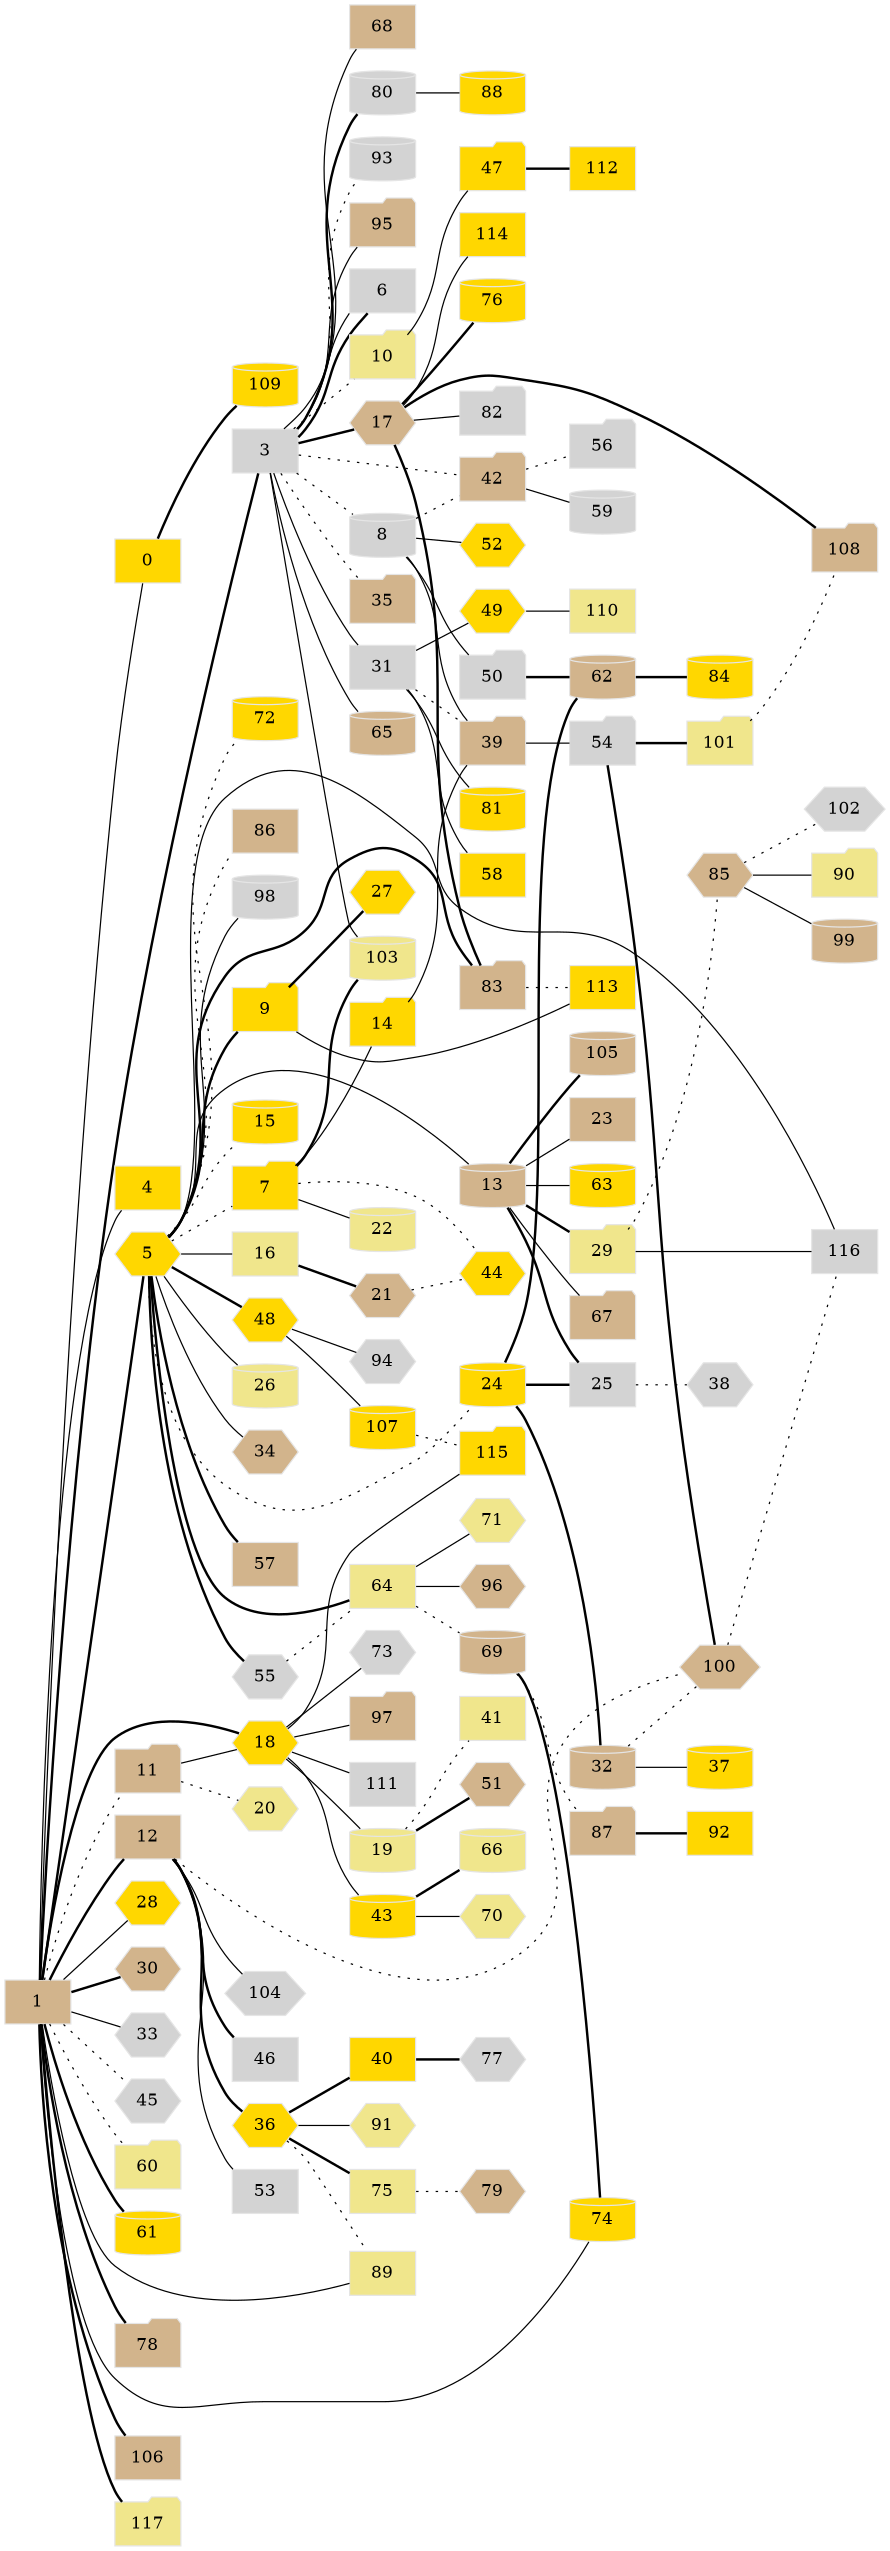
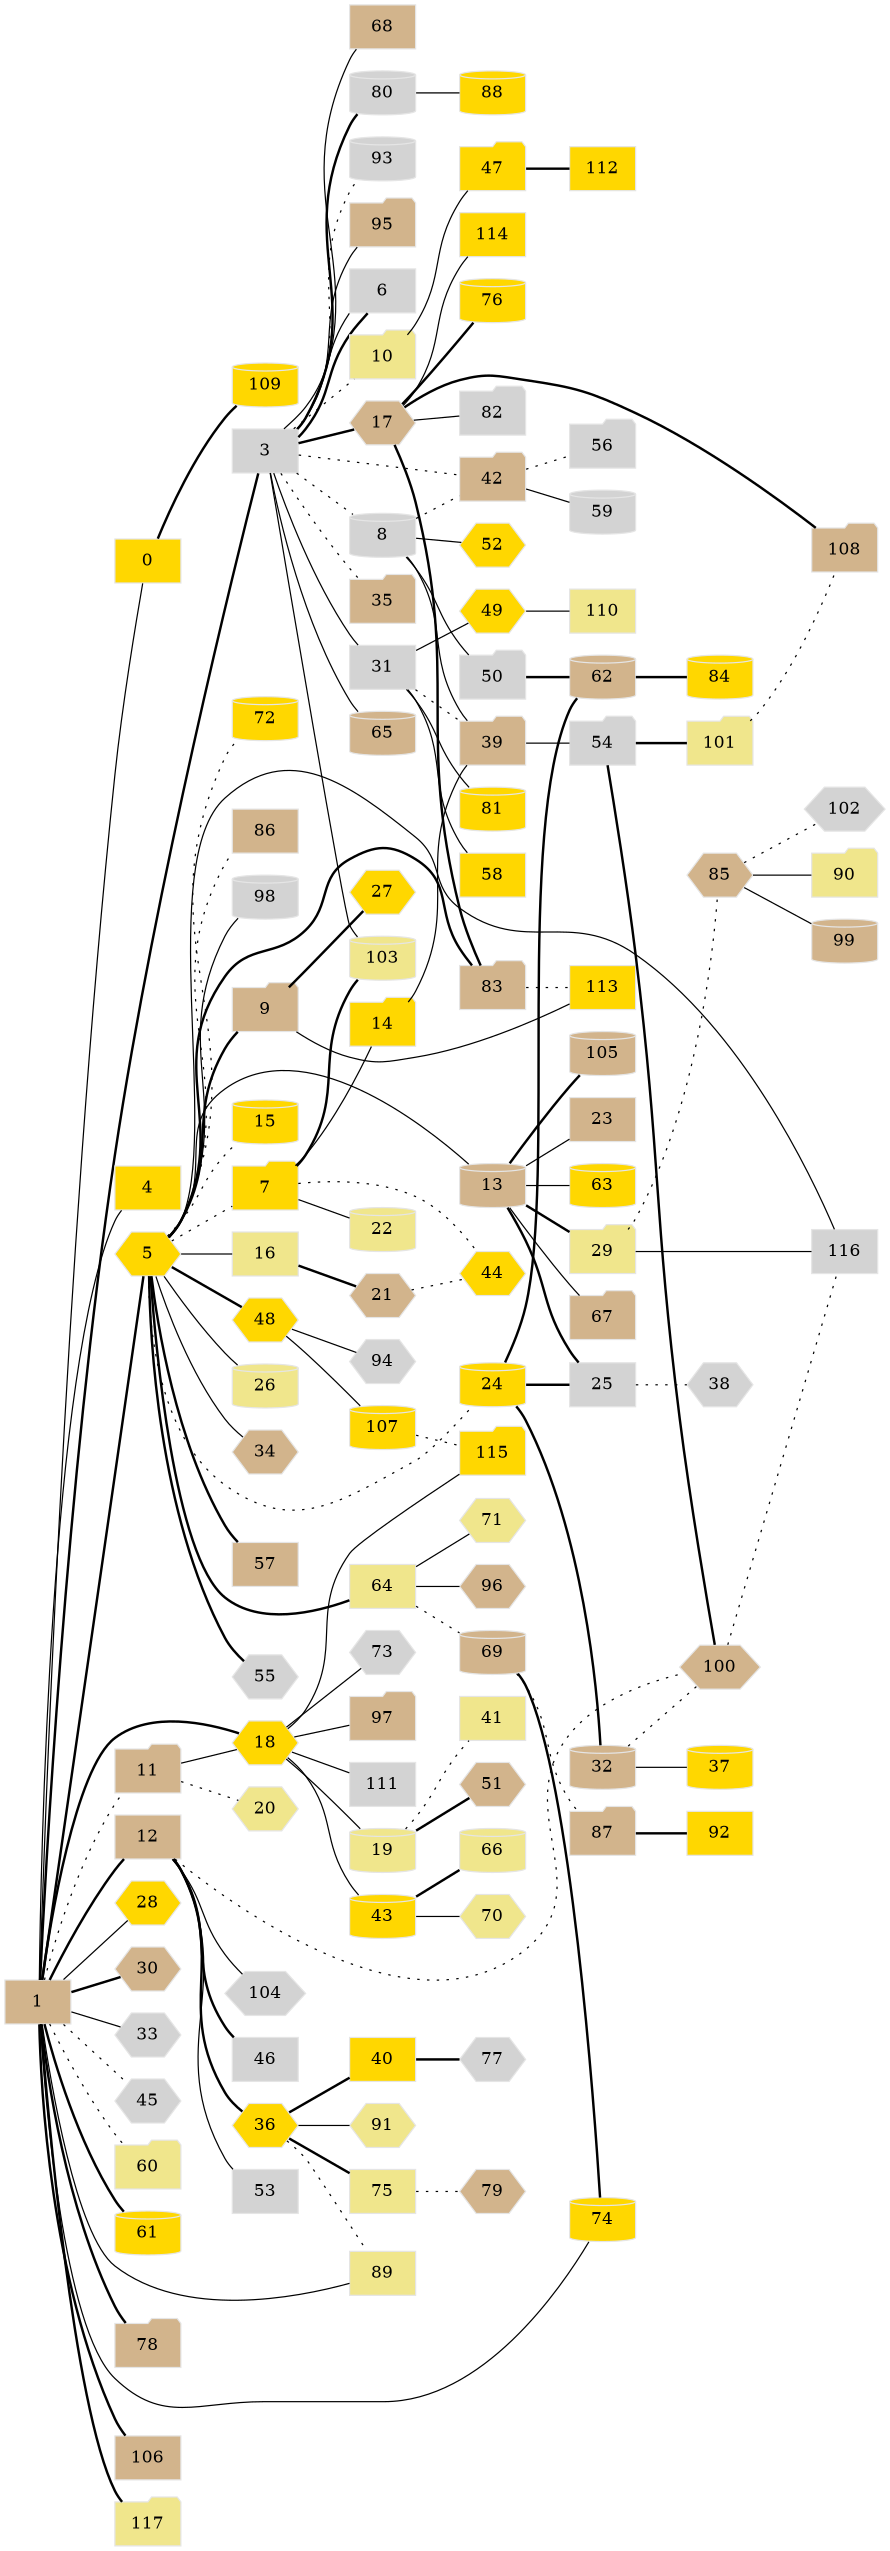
node "9": fillcolor gold -> tan
edge "64" -- "55": removed
